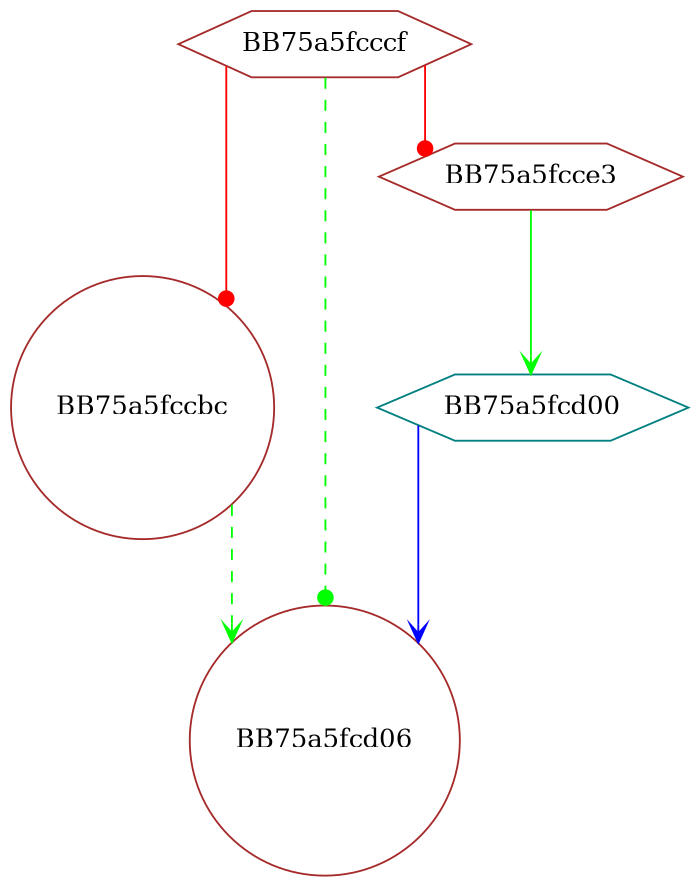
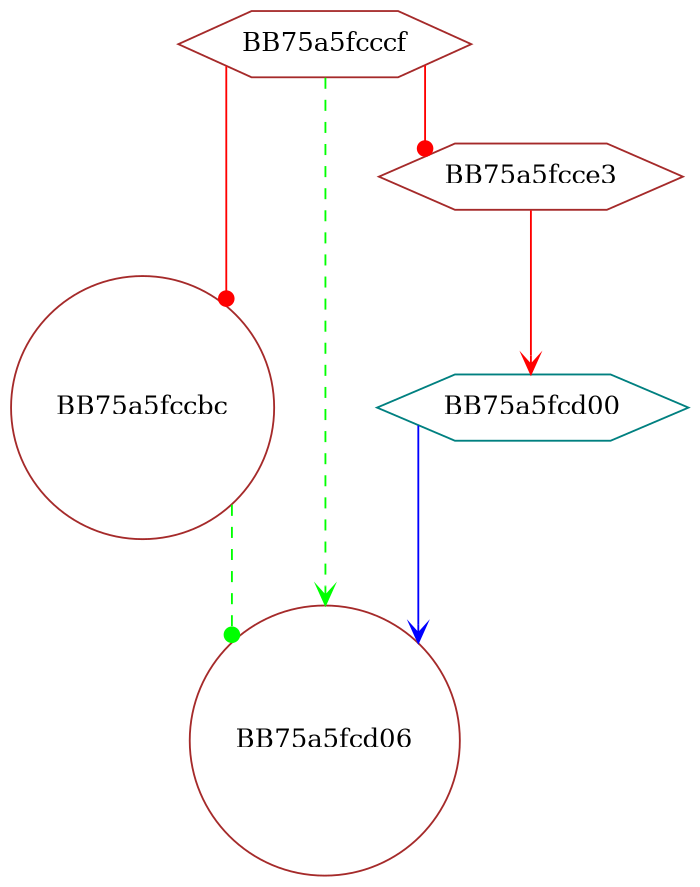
edge "BB75a5fcce3" -> "BB75a5fcd00": color green -> red
edge "BB75a5fcccf" -> "BB75a5fcd06": arrowhead dot -> vee
edge "BB75a5fccbc" -> "BB75a5fcd06": arrowhead vee -> dot
